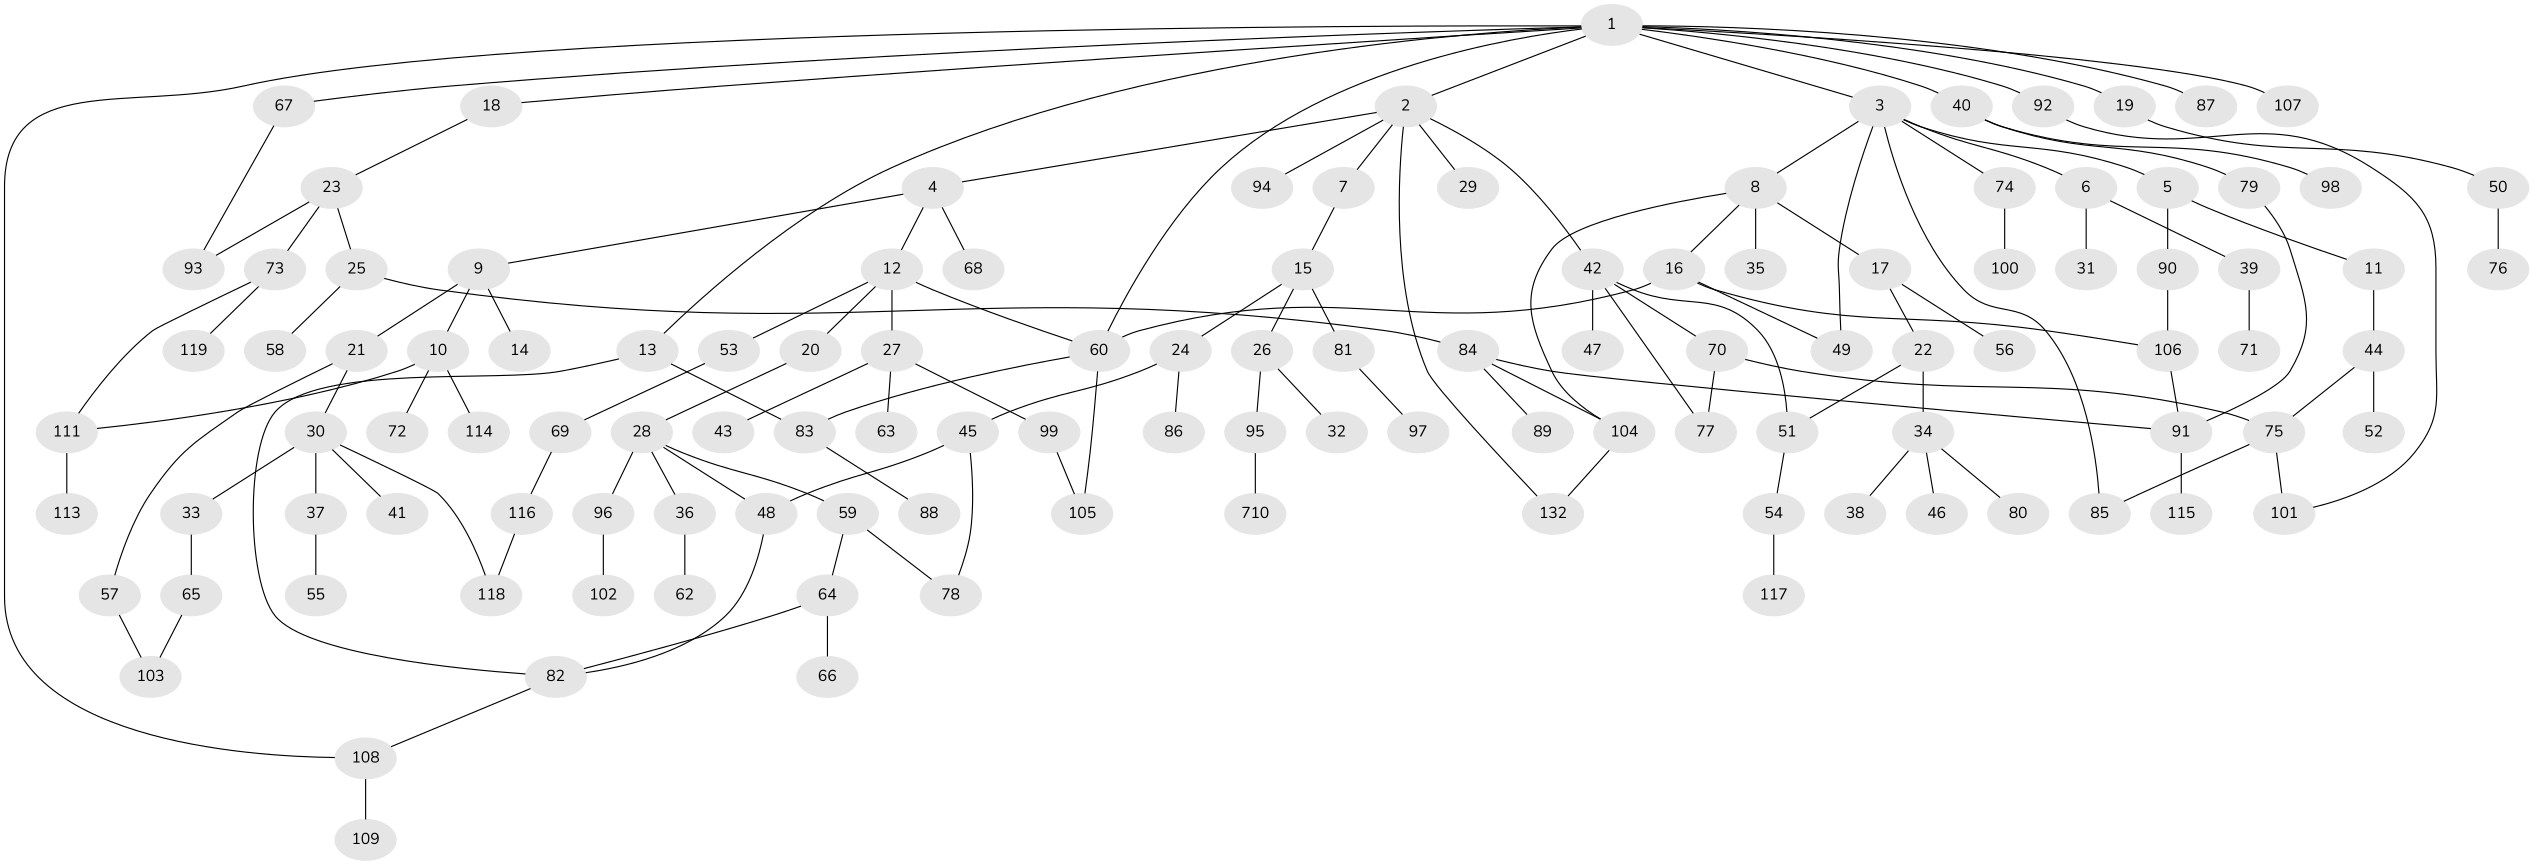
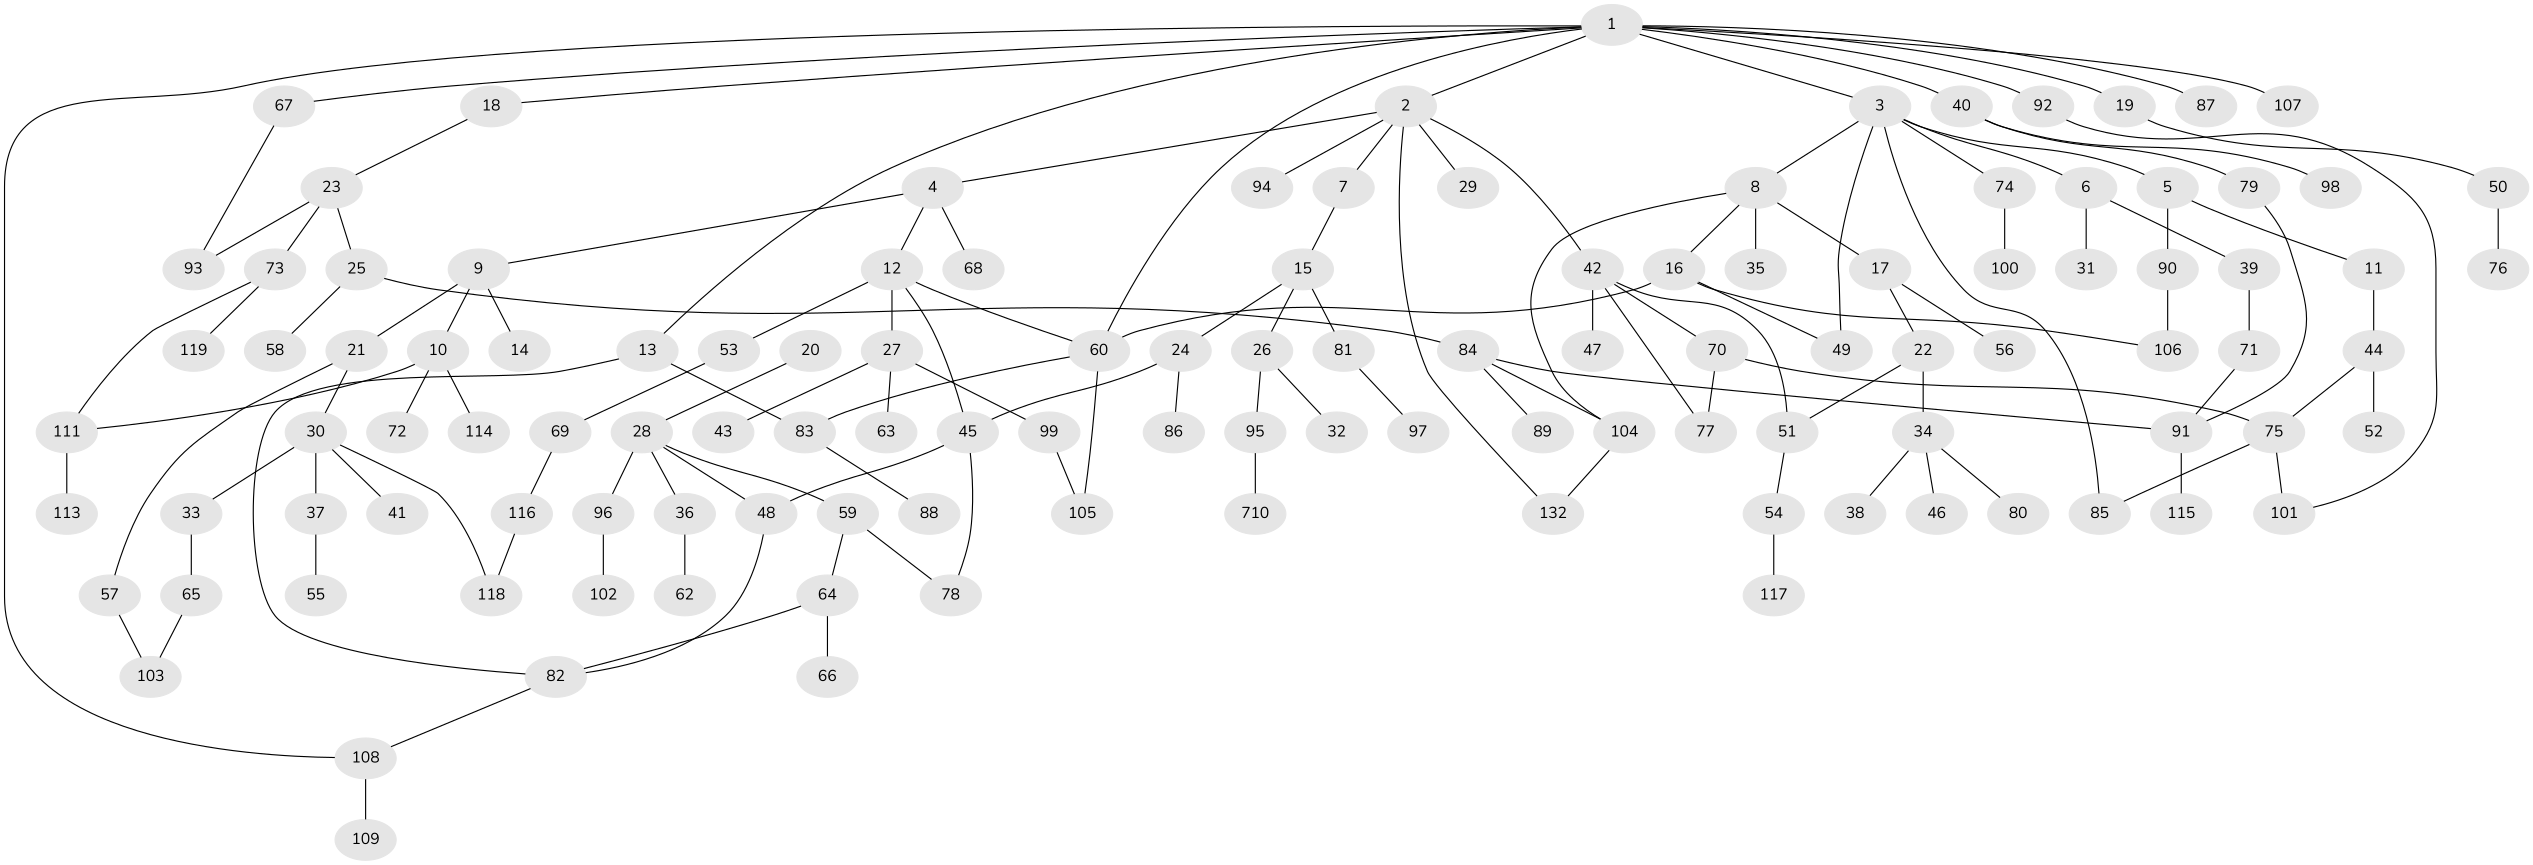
edge "12" -- "20": now "12" -- "45"
edge "106" -- "91": now "71" -- "91"
